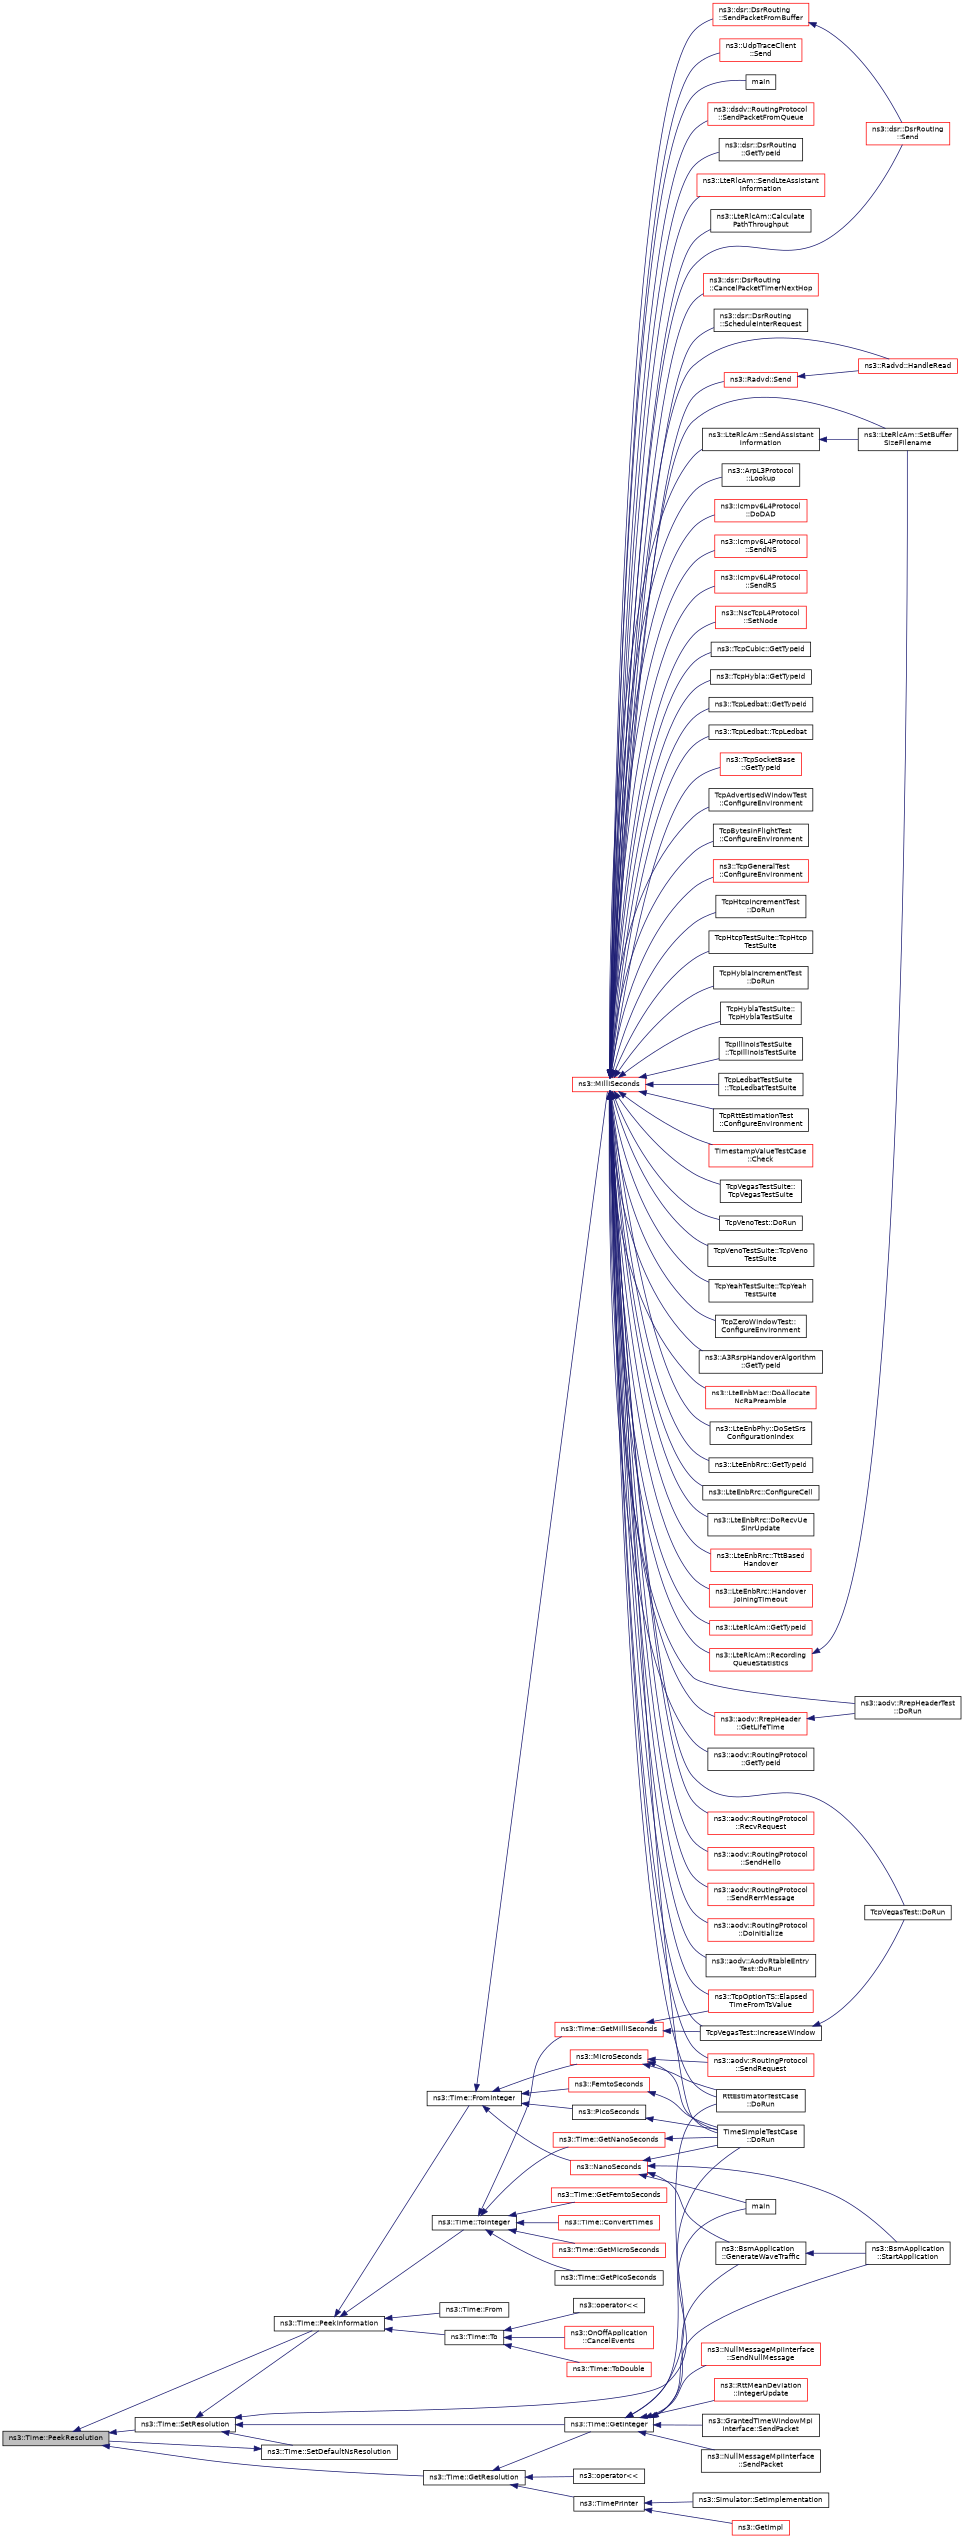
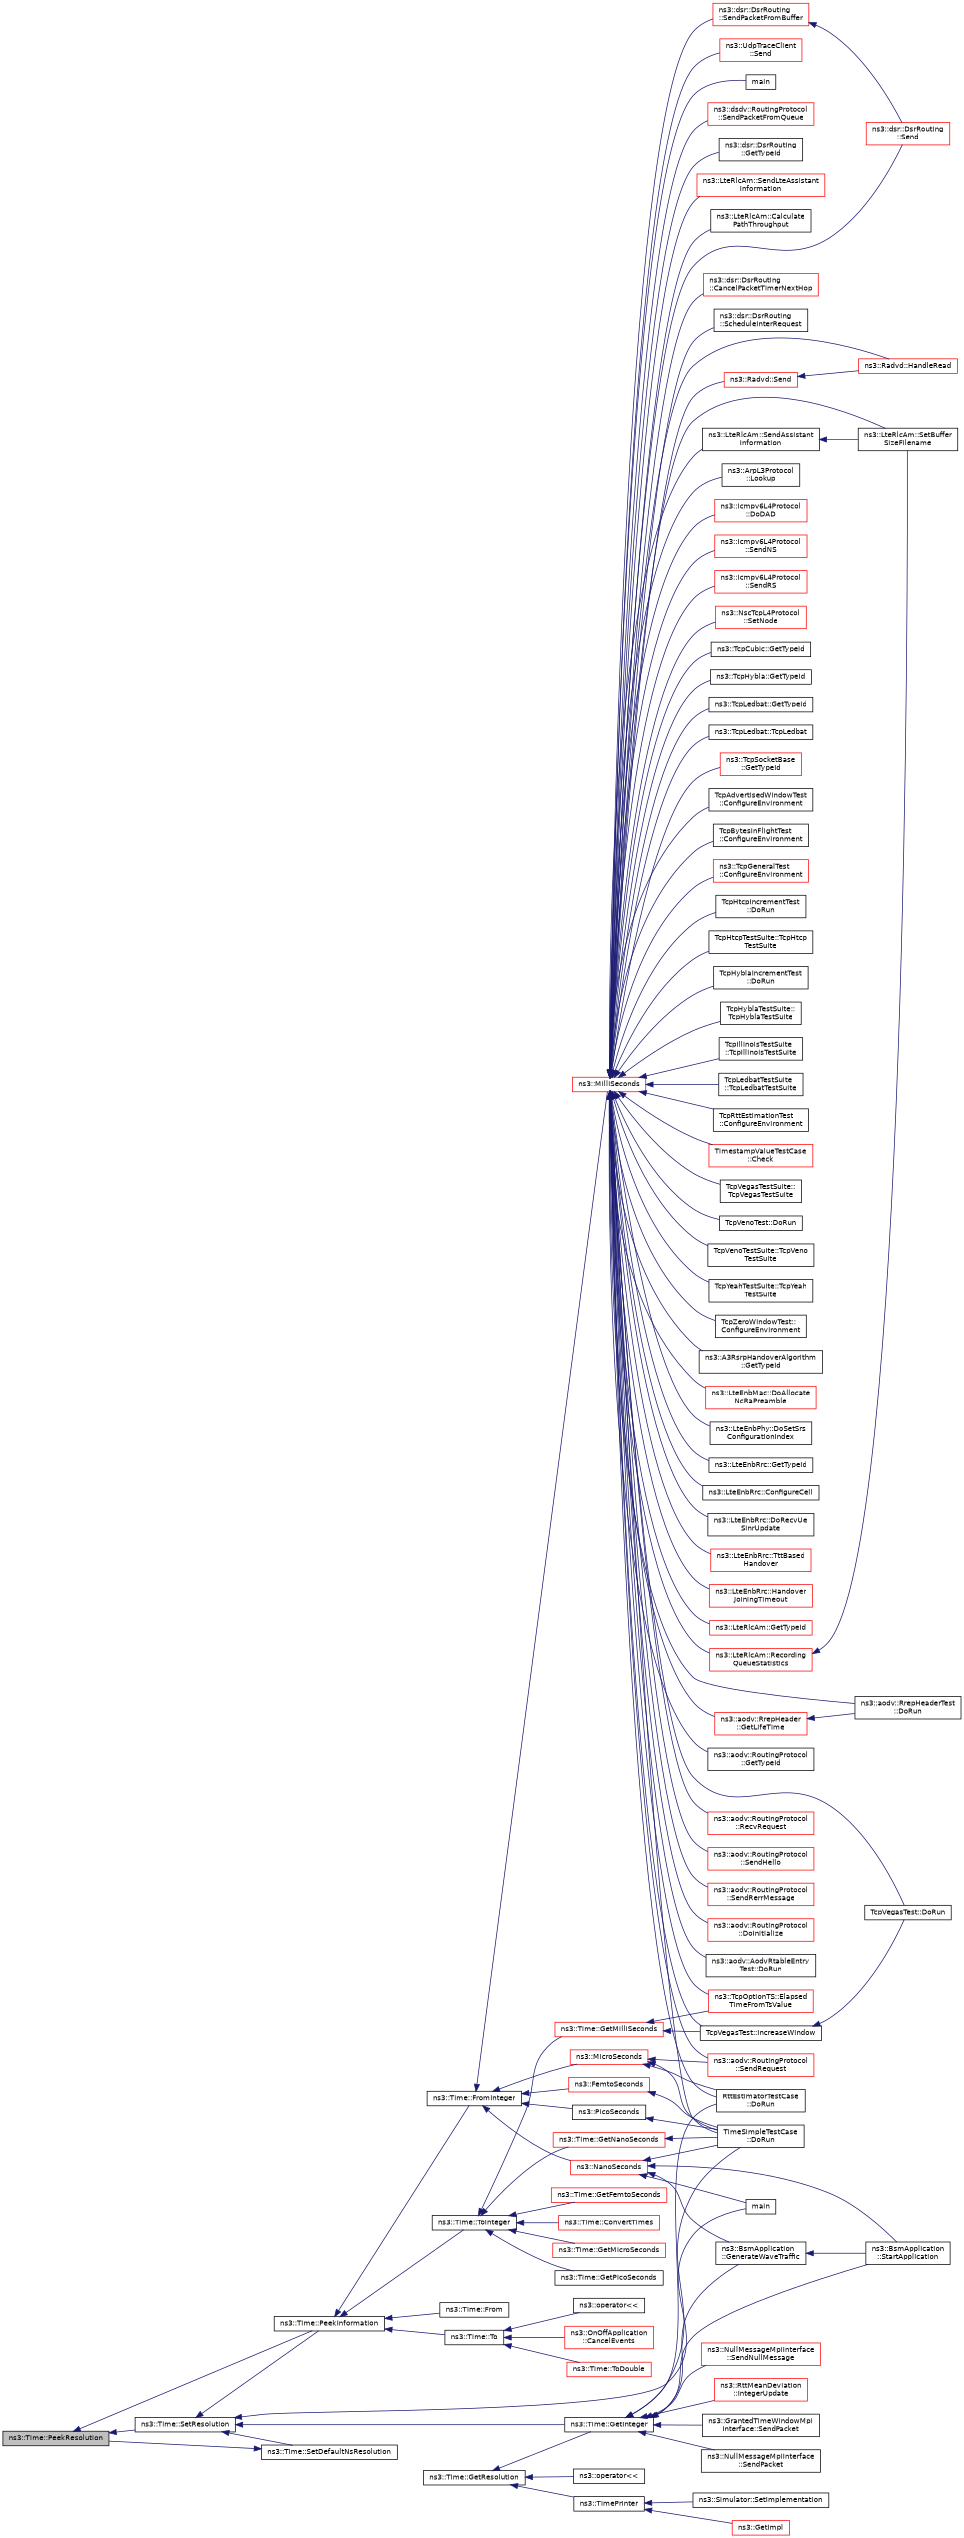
edge "ns3::Time::GetResolution" -> "ns3::Time::PeekResolution": removed
